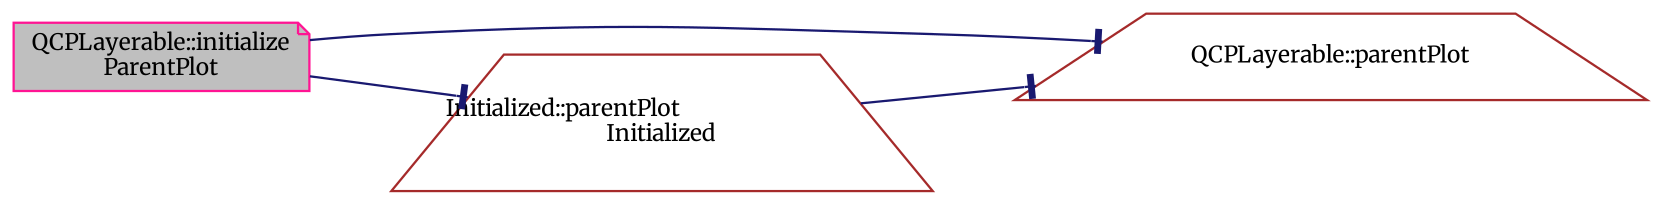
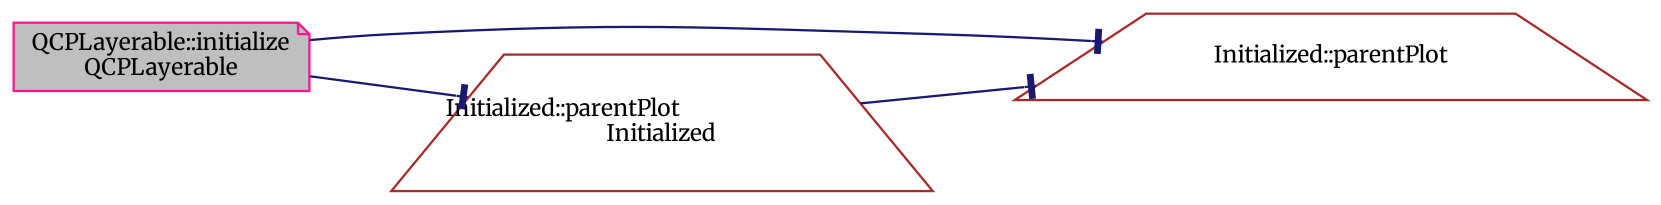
node "QCPLayerable::initialize ParentPlot": label "QCPLayerable::initialize ParentPlot" -> "QCPLayerable::initialize QCPLayerable"
node "QCPLayerable::parentPlot": label "QCPLayerable::parentPlot" -> "Initialized::parentPlot"
